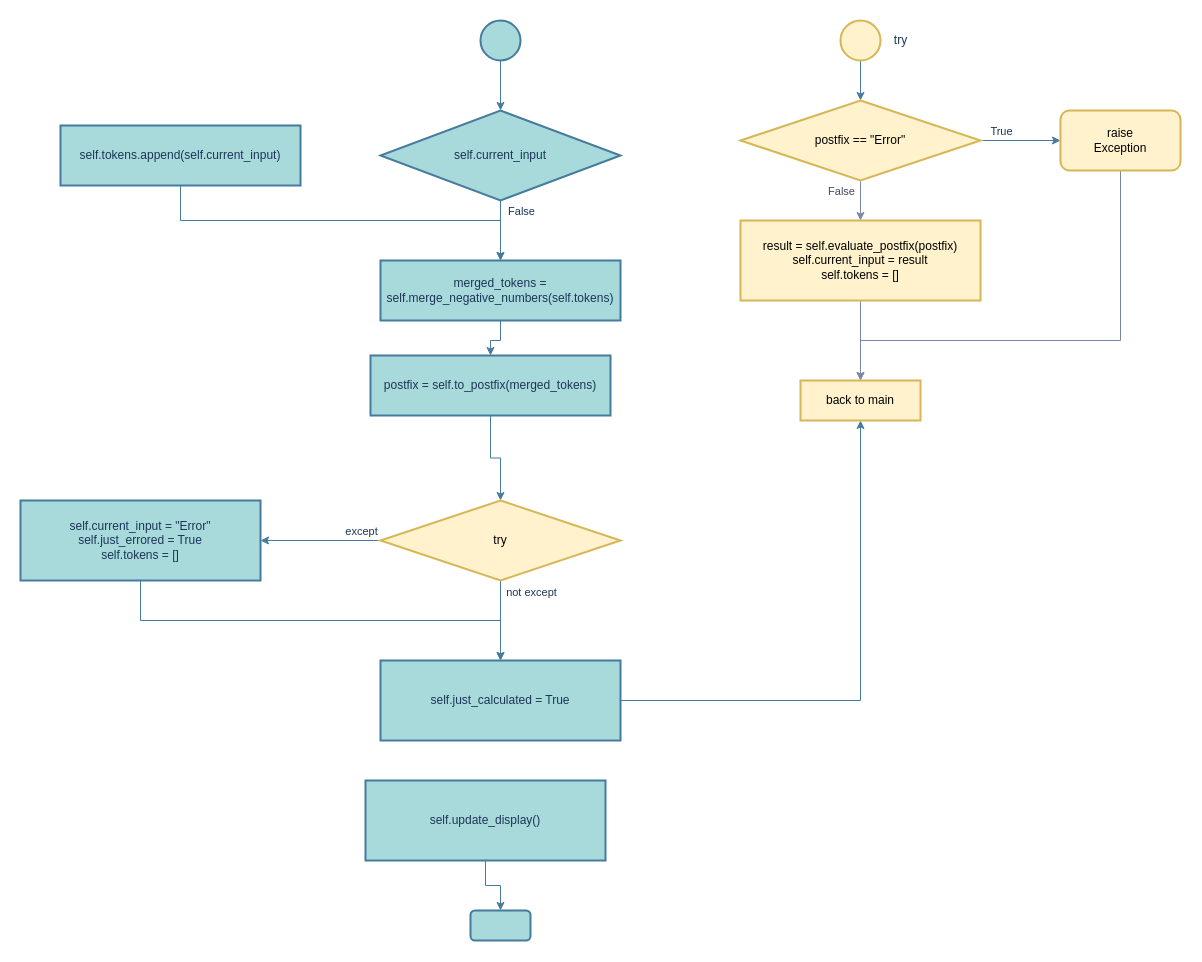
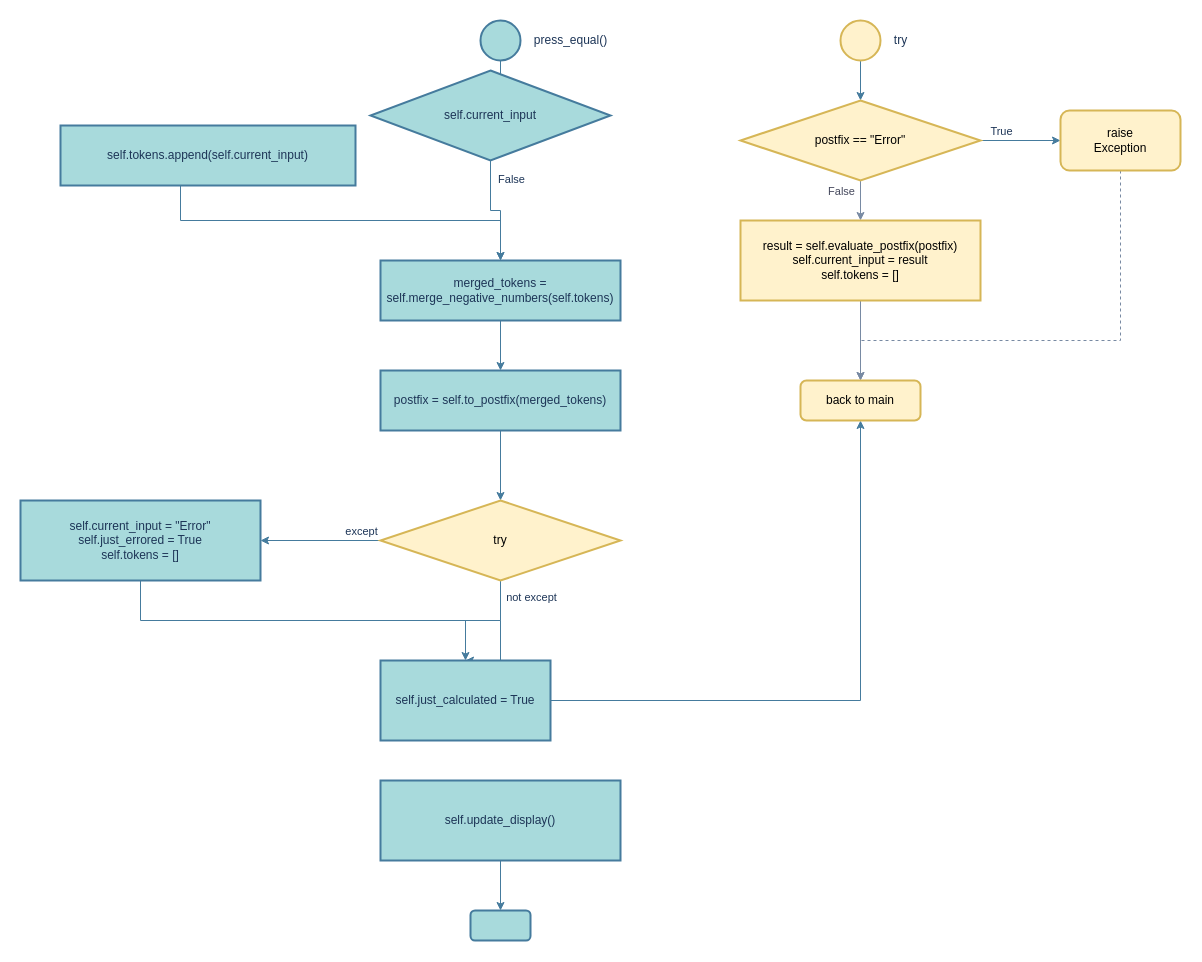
node "press_equal()": added
node "self.tokens.append(self.current_input)": size 240x60 -> 295x60
node "self.current_input": moved (501, 156) -> (491, 116)
edge "raise Exception" -> "back to main": style solid -> dashed
node "postfix = self.to_postfix(merged_tokens)": moved (491, 386) -> (501, 401)
node "back to main": shape rectangle -> rounded rectangle
node "self.just_calculated = True": size 240x80 -> 170x80
node "self.update_display()": moved (486, 821) -> (501, 821)
